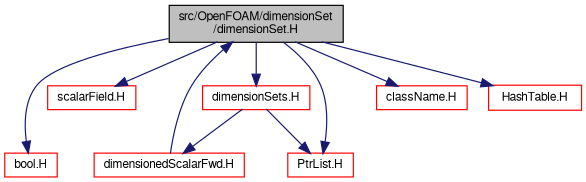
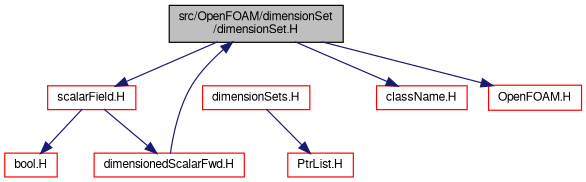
edge "src/OpenFOAM/dimensionSet /dimensionSet.H" -> "dimensionSets.H": removed
edge "src/OpenFOAM/dimensionSet /dimensionSet.H" -> "bool.H": now "scalarField.H" -> "bool.H"
edge "src/OpenFOAM/dimensionSet /dimensionSet.H" -> "PtrList.H": removed
node "HashTable.H": label "HashTable.H" -> "OpenFOAM.H"
edge "dimensionSets.H" -> "dimensionedScalarFwd.H": now "scalarField.H" -> "dimensionedScalarFwd.H"
